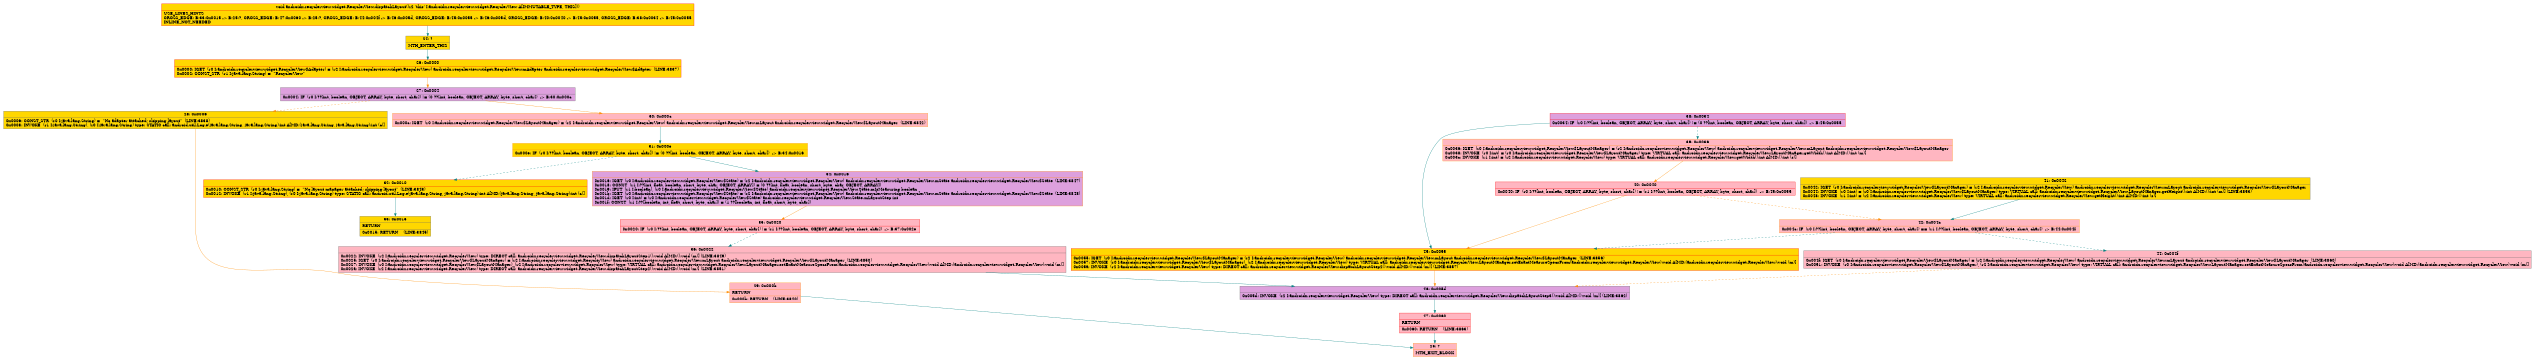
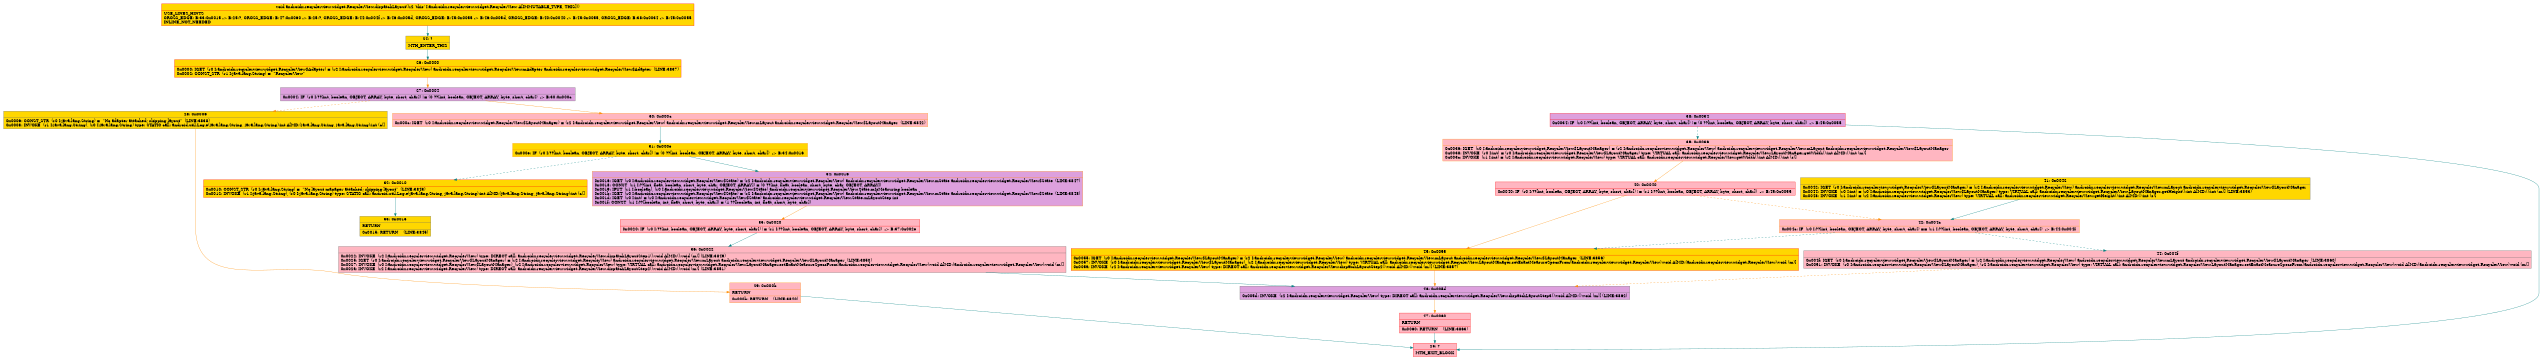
edge "38: 0x0034" -> "45: 0x0055": now "38: 0x0034" -> "25: ?"
edge "35: 0x0020" -> "36: 0x0022": style dashed -> solid
edge "46: 0x005d" -> "47: 0x0060": color teal -> darkorange
node "25: ?": color darkorange -> red
